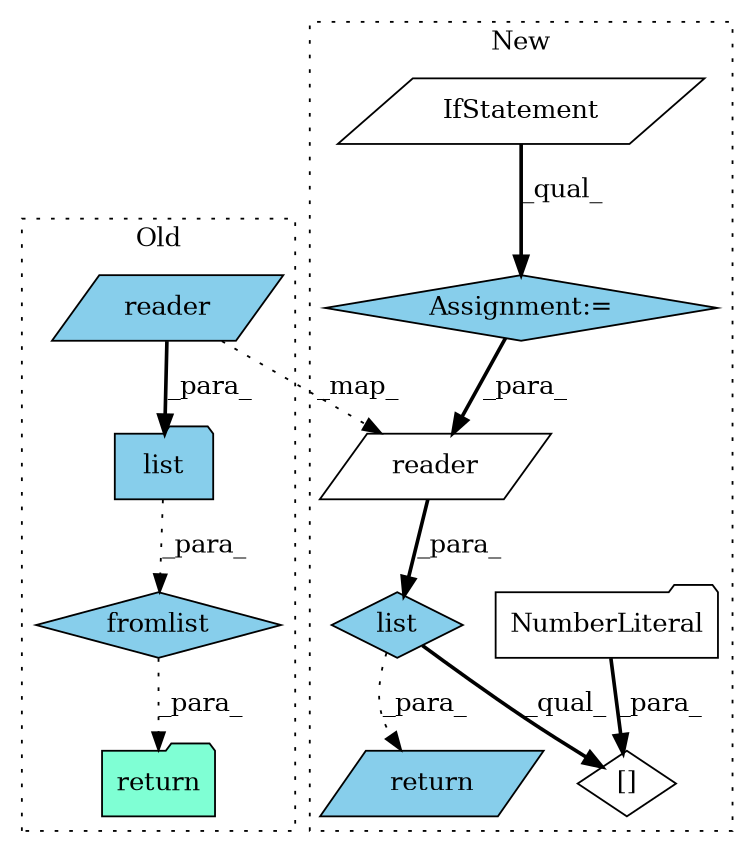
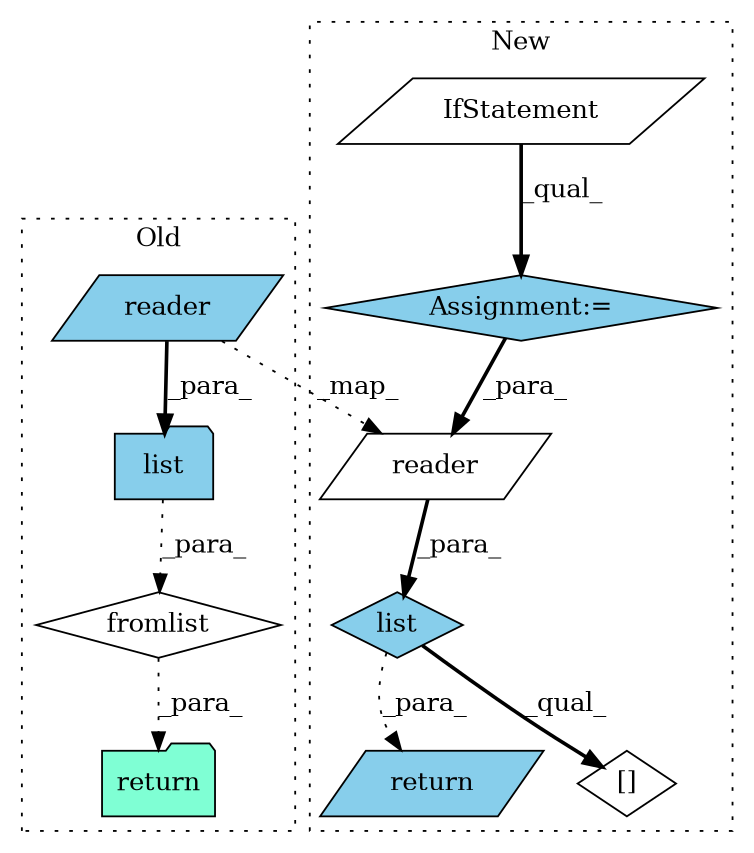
node "fromlist": fillcolor skyblue -> white
node "NumberLiteral": removed
